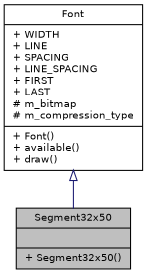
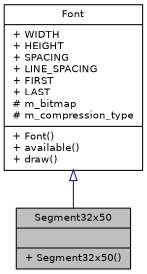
node "Font": text "+ LINE" -> "+ HEIGHT"
